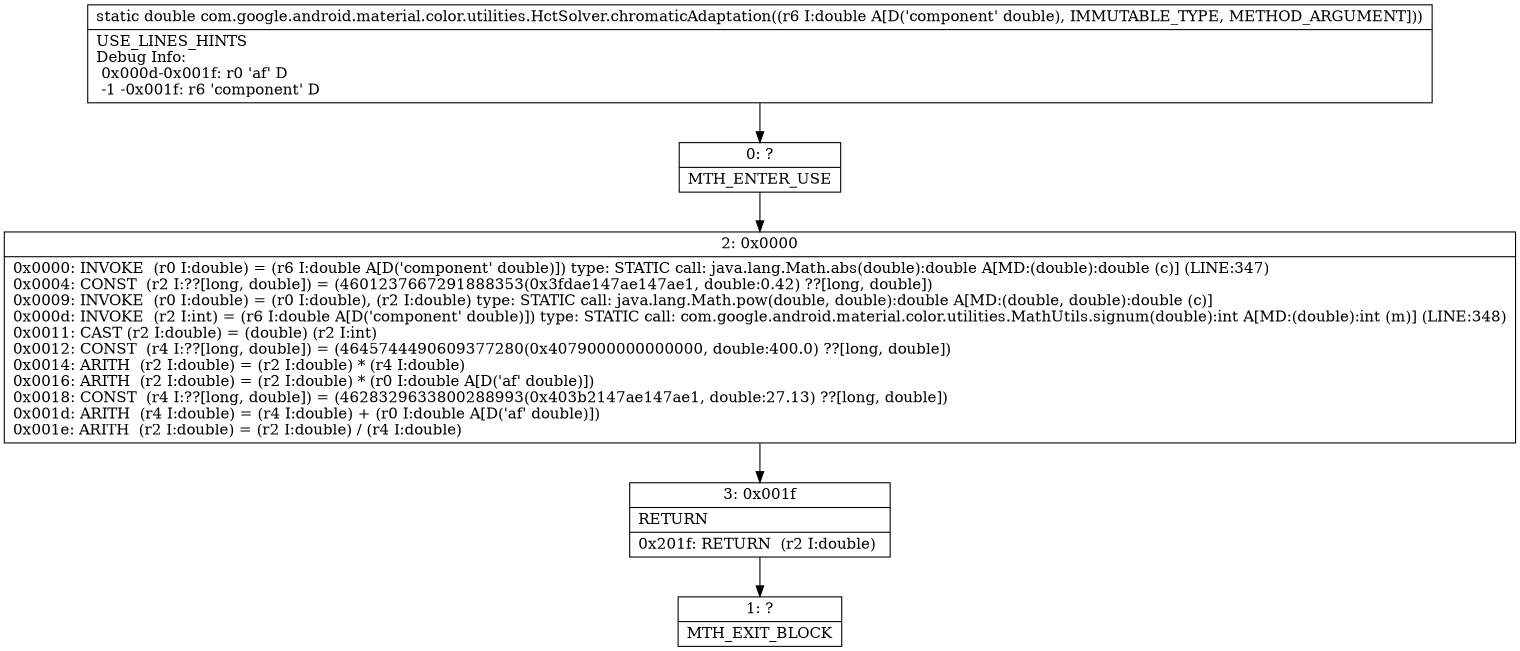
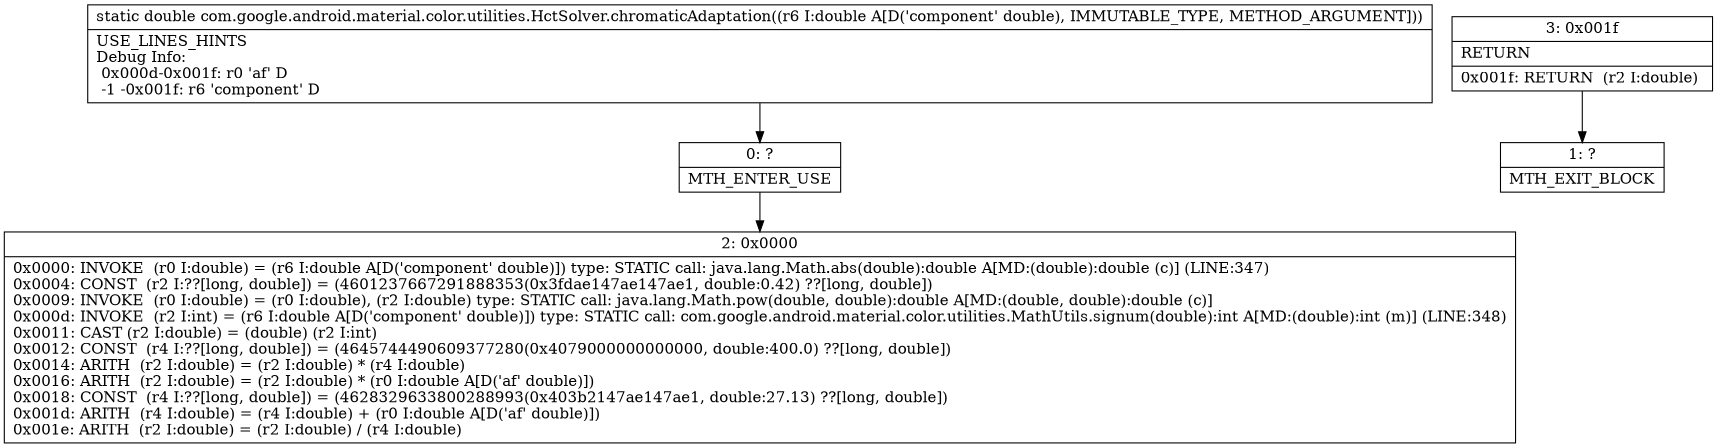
edge "2: 0x0000" -> "3: 0x001f": removed
node "3: 0x001f": text "0x201f: RETURN  (r2 I:double)" -> "0x001f: RETURN  (r2 I:double)"
